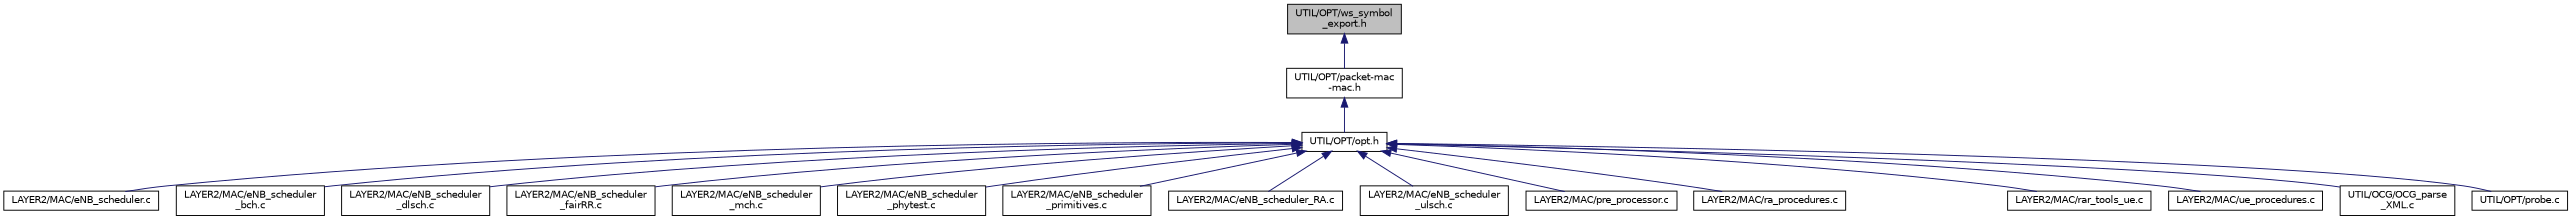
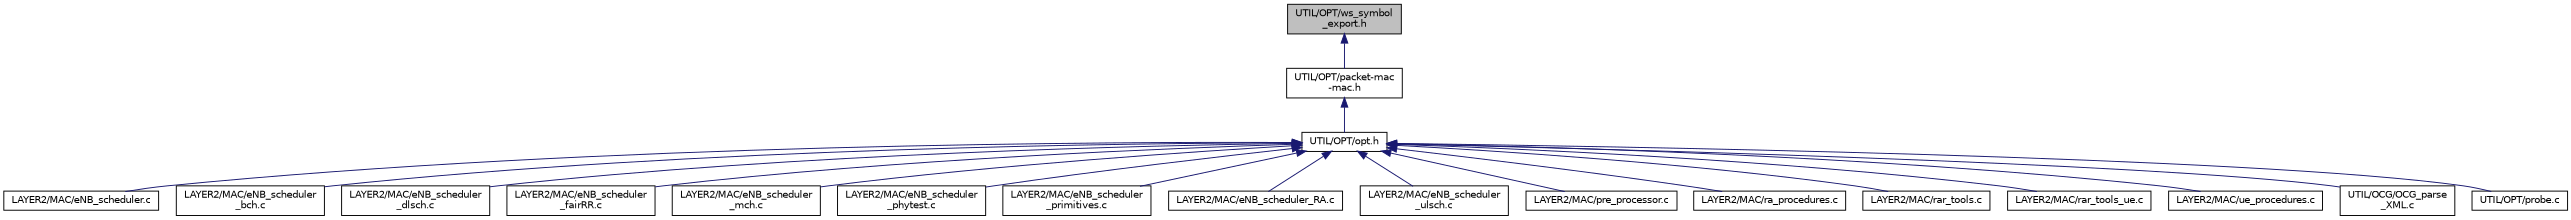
node "LAYER2/MAC/rar_tools.c": added
